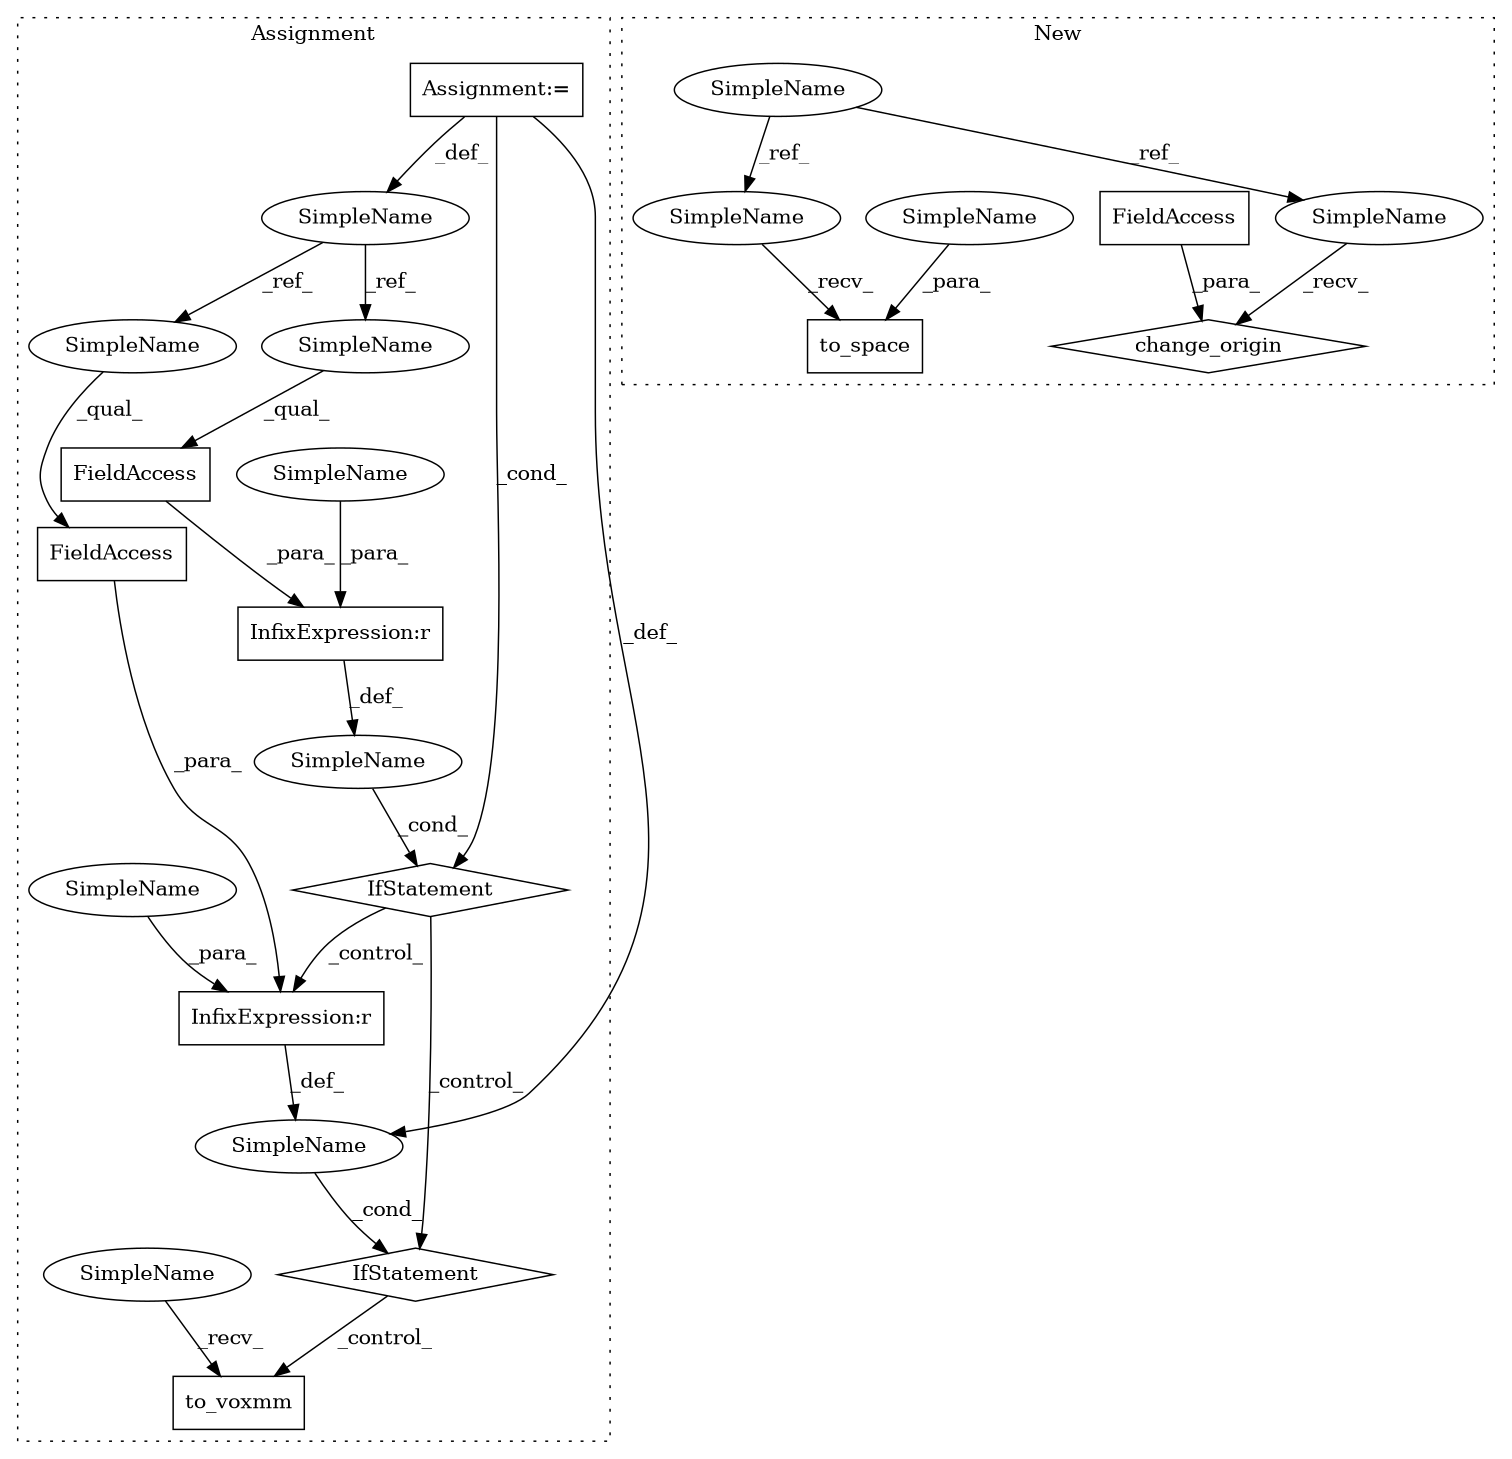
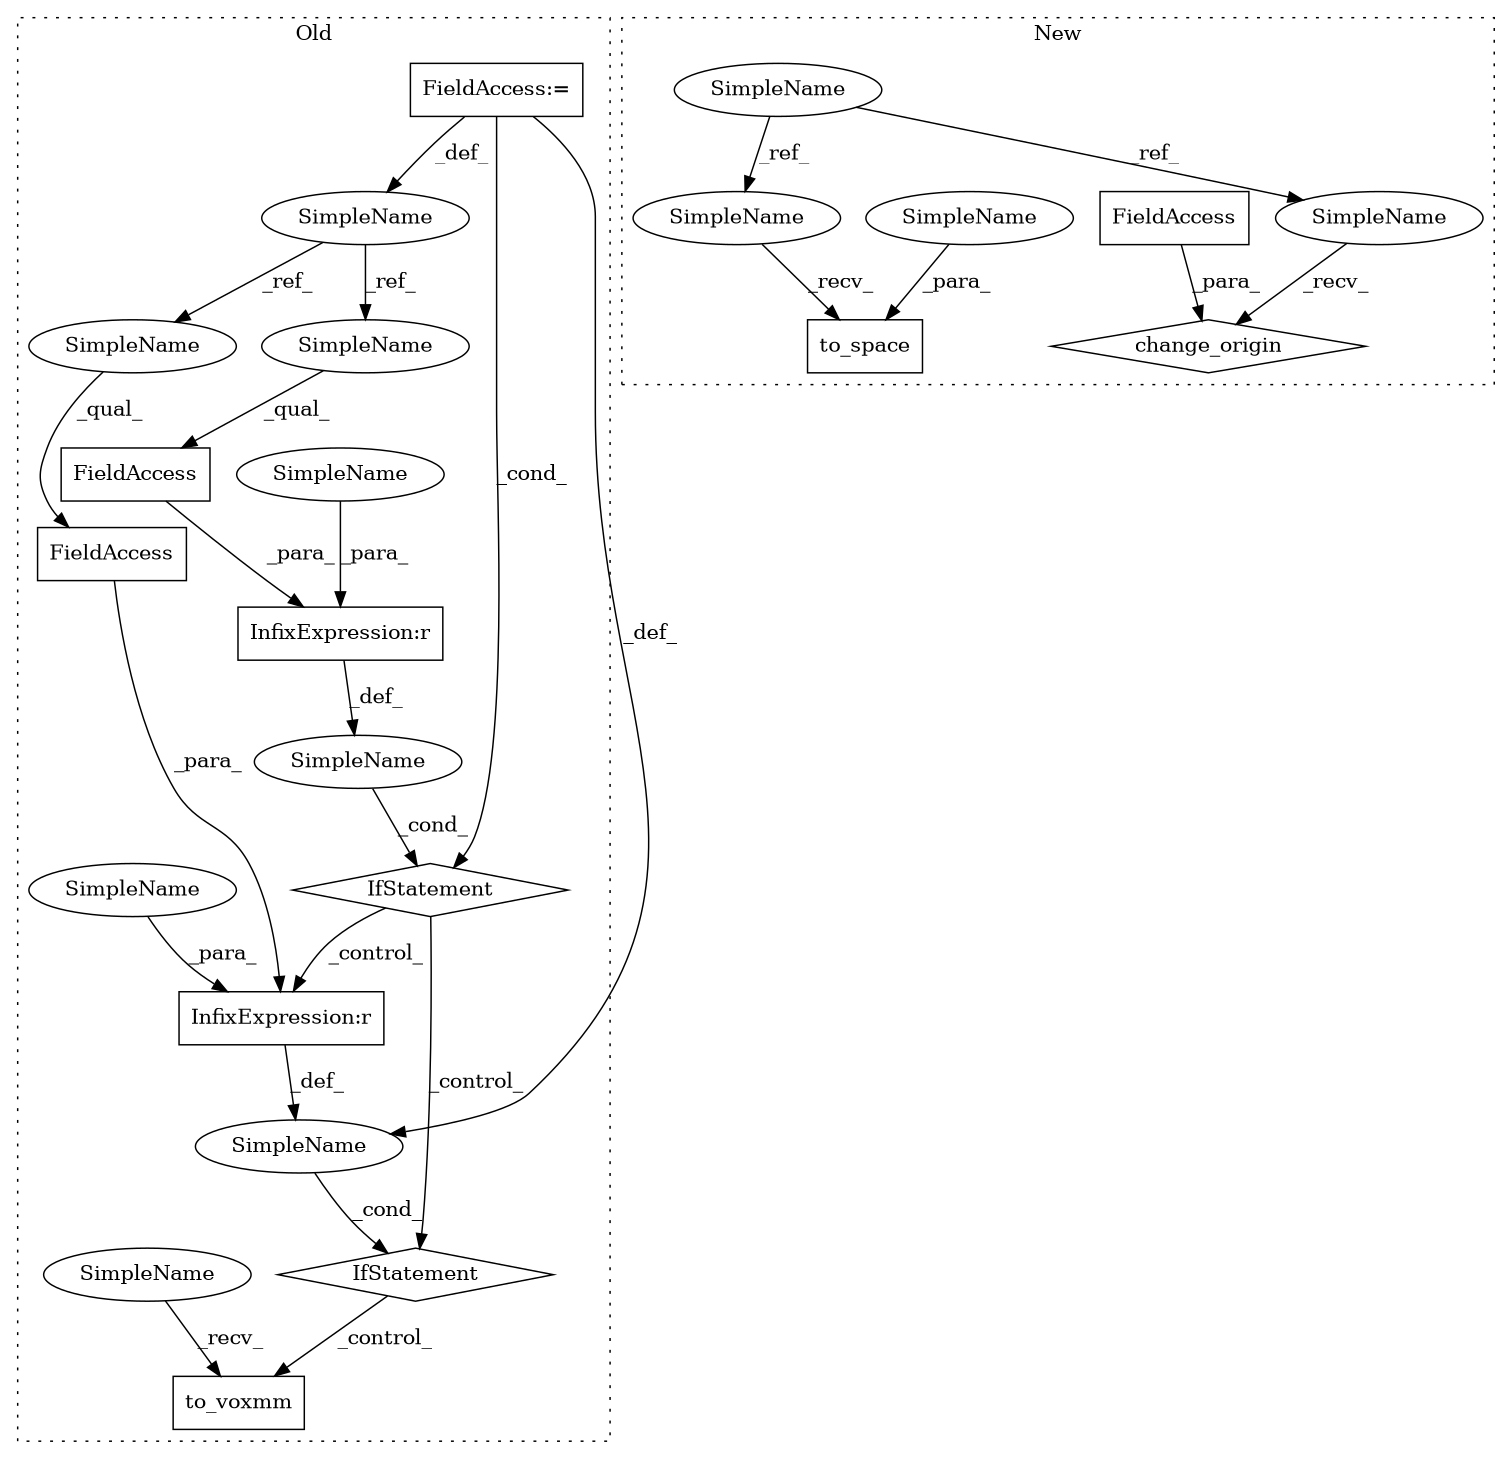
cluster "Assignment": label "Assignment" -> "Old"
node "Assignment:=": label "Assignment:=" -> "FieldAccess:="
